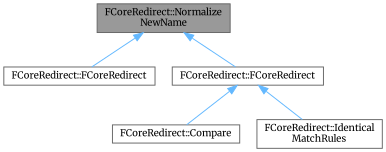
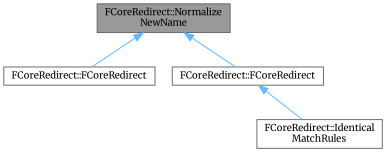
node "FCoreRedirect::Compare": removed
